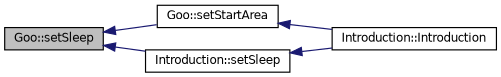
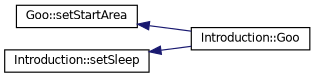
node "Goo::setSleep": removed
node "Introduction::Introduction": label "Introduction::Introduction" -> "Introduction::Goo"
